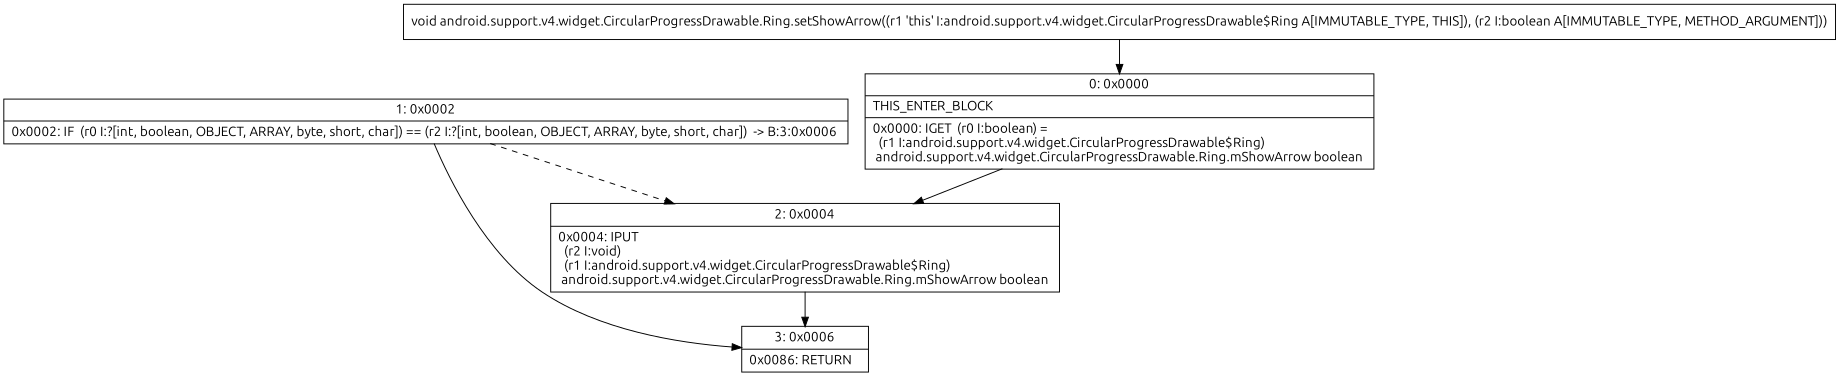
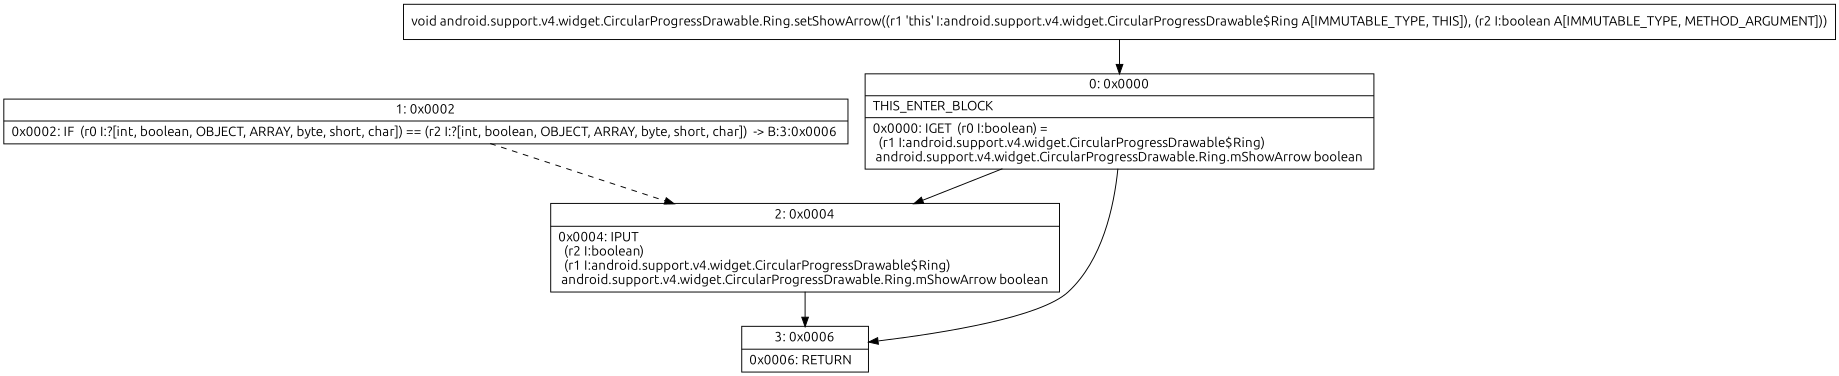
node "2: 0x0004": text "(r2 I:void)" -> "(r2 I:boolean)"
edge "1: 0x0002" -> "3: 0x0006": now "0: 0x0000" -> "3: 0x0006"
node "3: 0x0006": text "0x0086: RETURN" -> "0x0006: RETURN"
